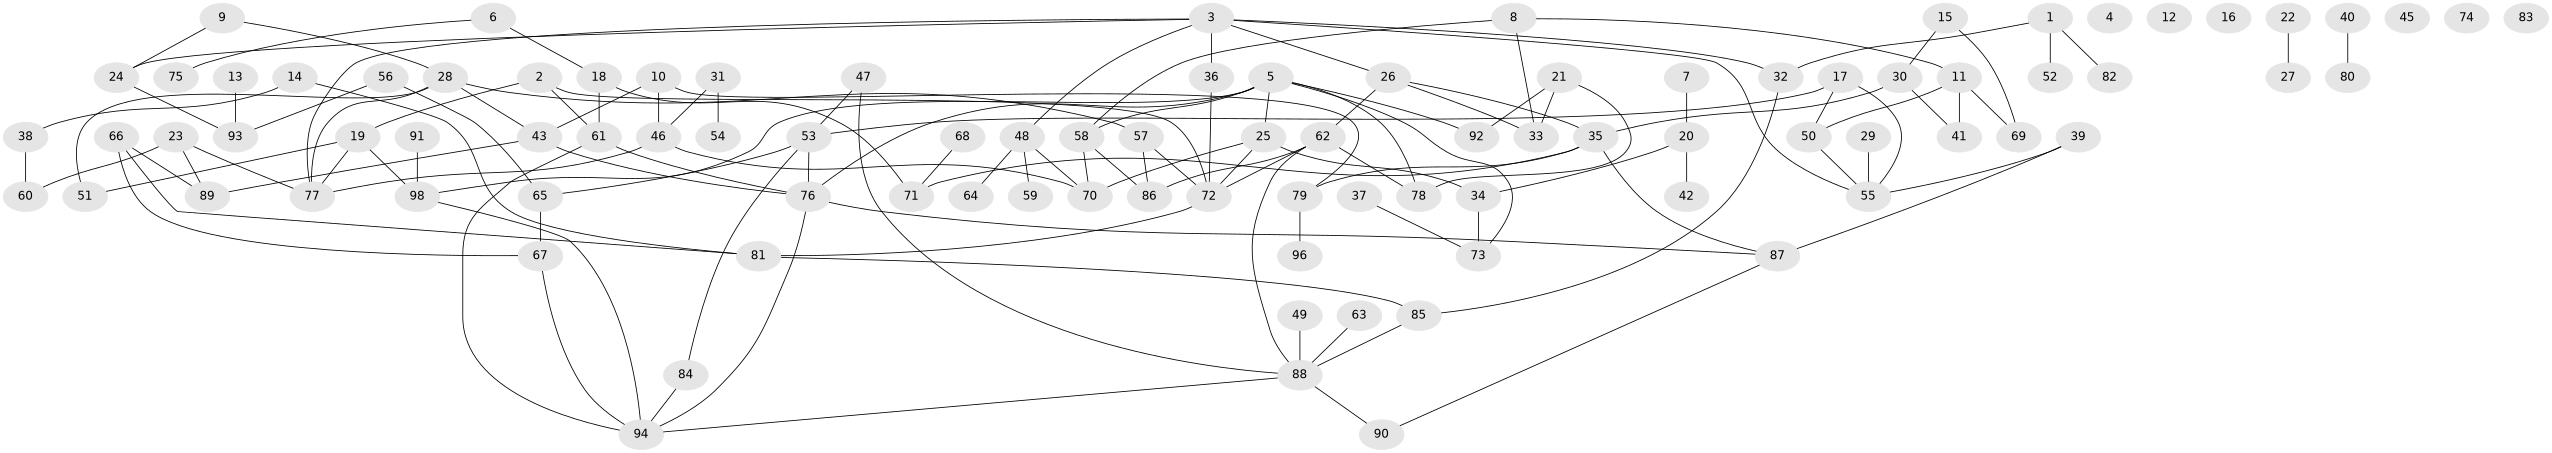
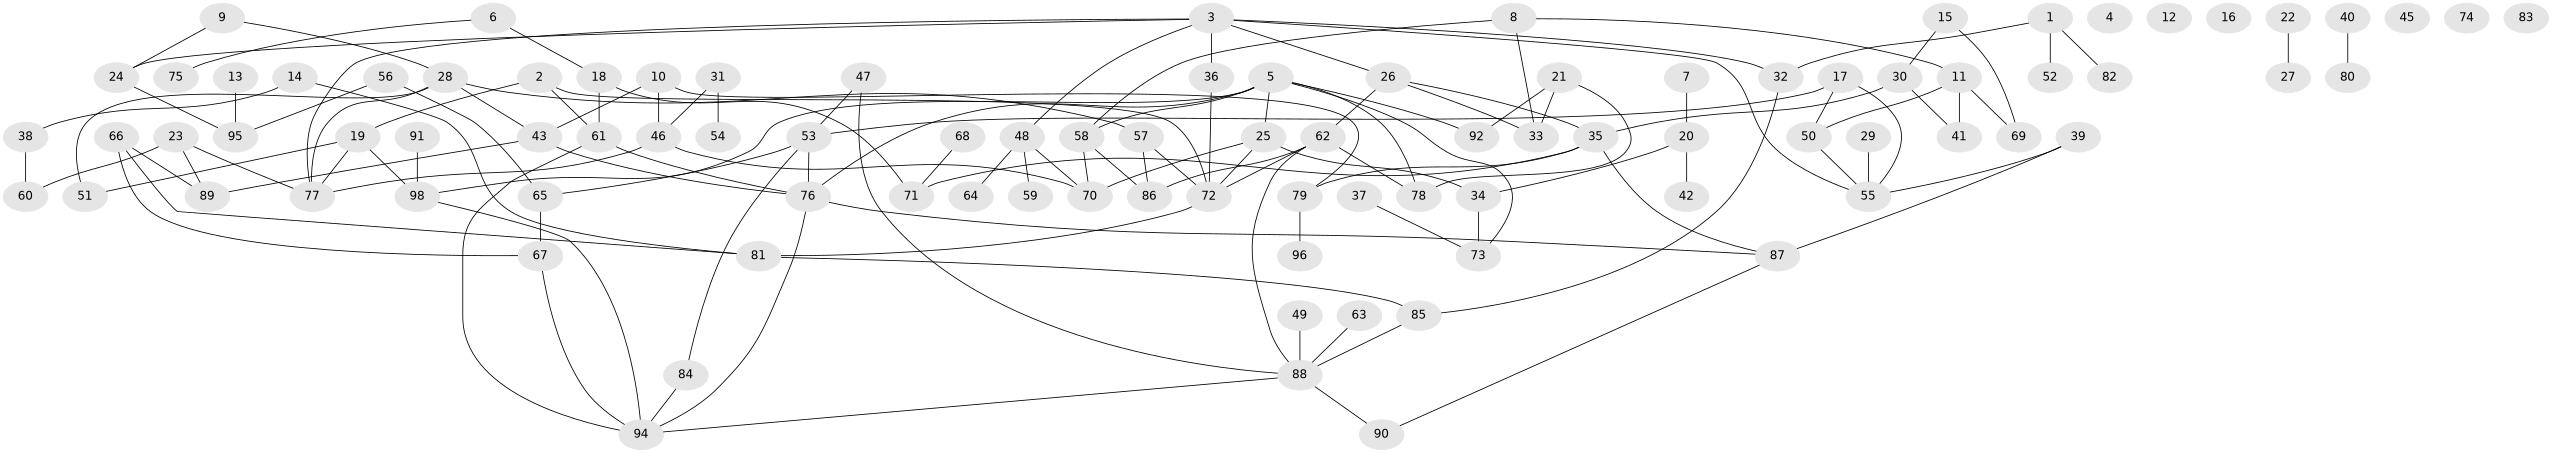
node "93": label "93" -> "95"
